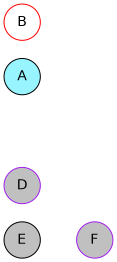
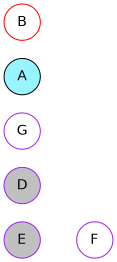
node "G": added
node "E": color black -> purple
node "F": fillcolor gray -> white
